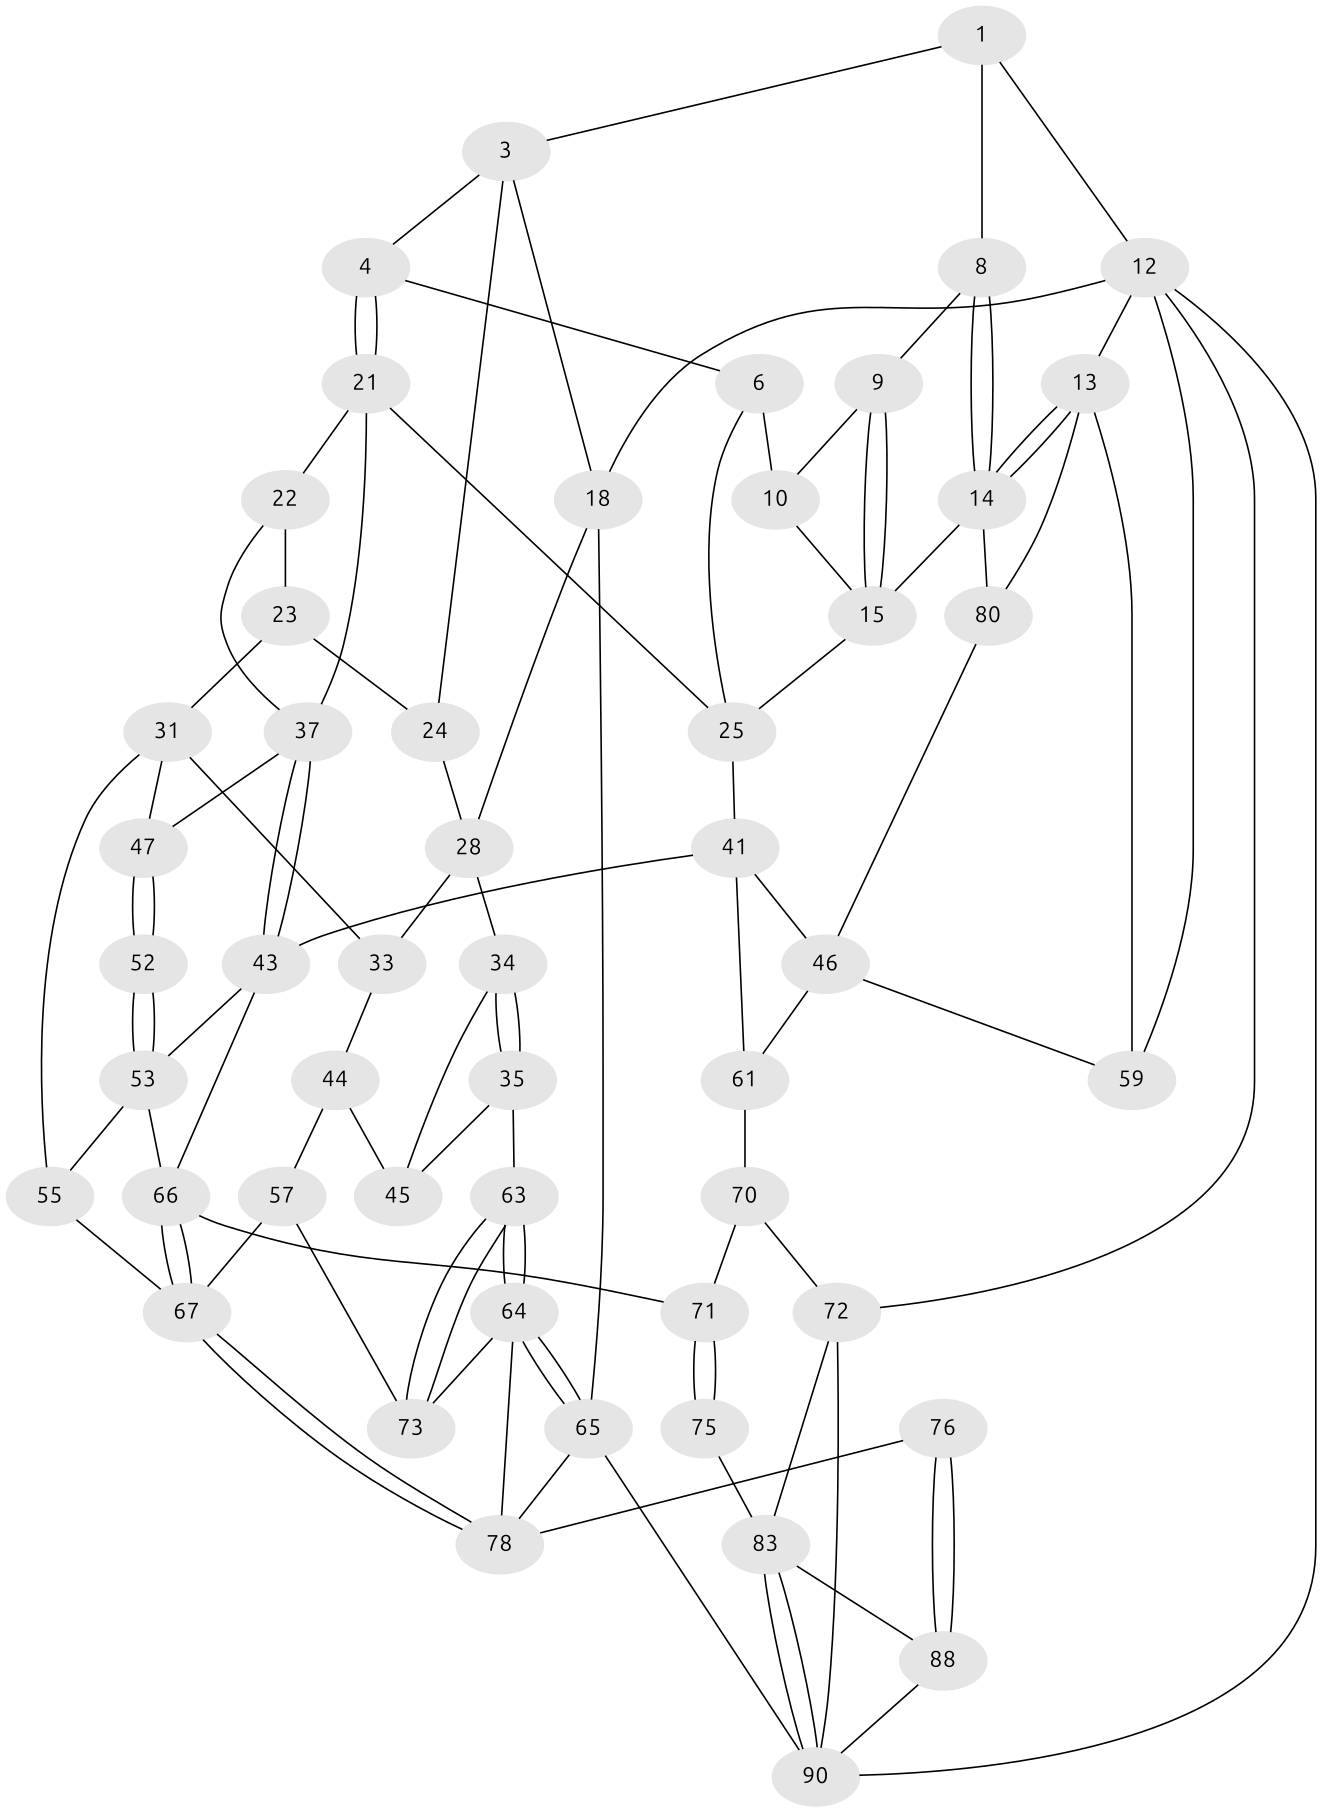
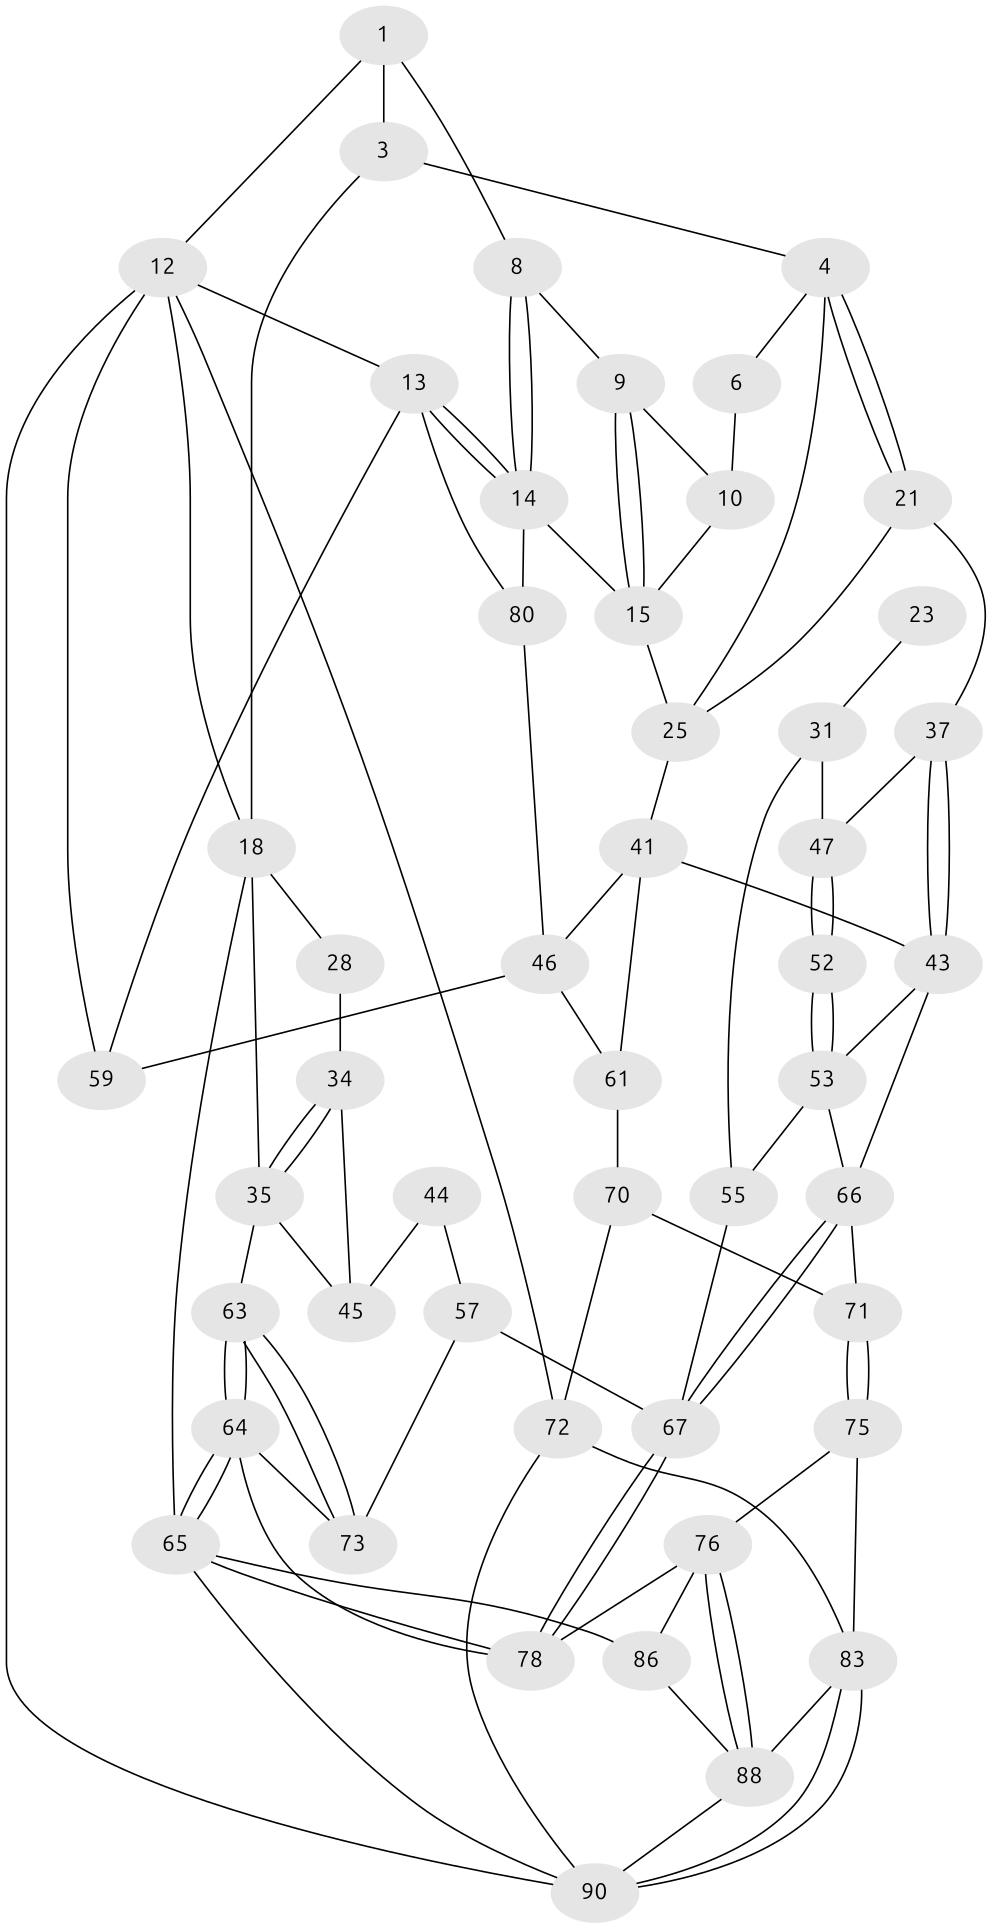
node "22": removed
edge "6" -- "25": now "4" -- "25"
node "24": removed
node "33": removed
edge "18" -- "35": added
edge "75" -- "76": added
node "86": added
